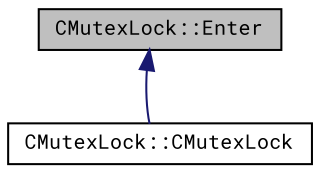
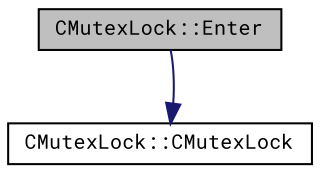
edge "CMutexLock::CMutexLock" -> "CMutexLock::Enter": reversed
